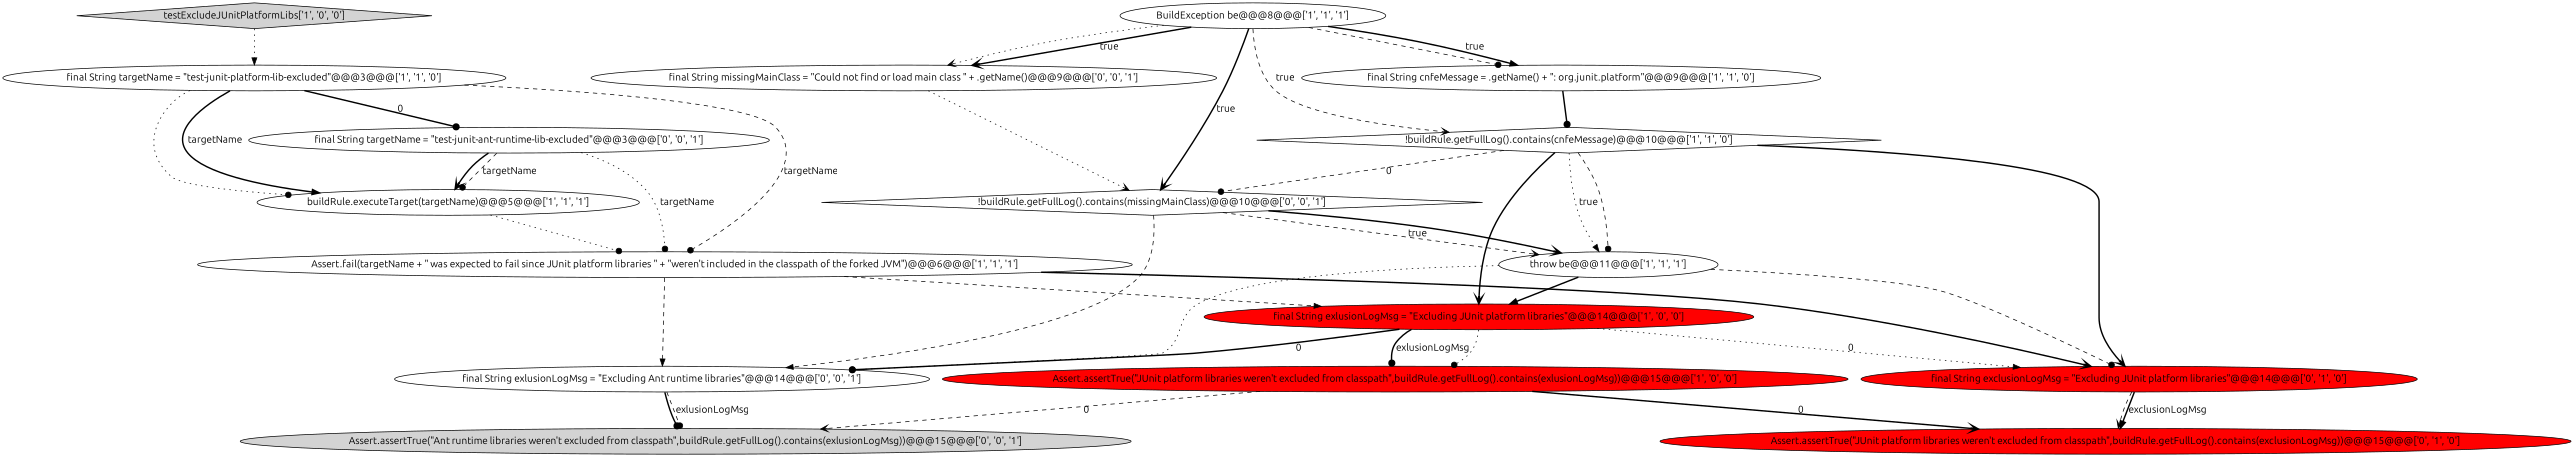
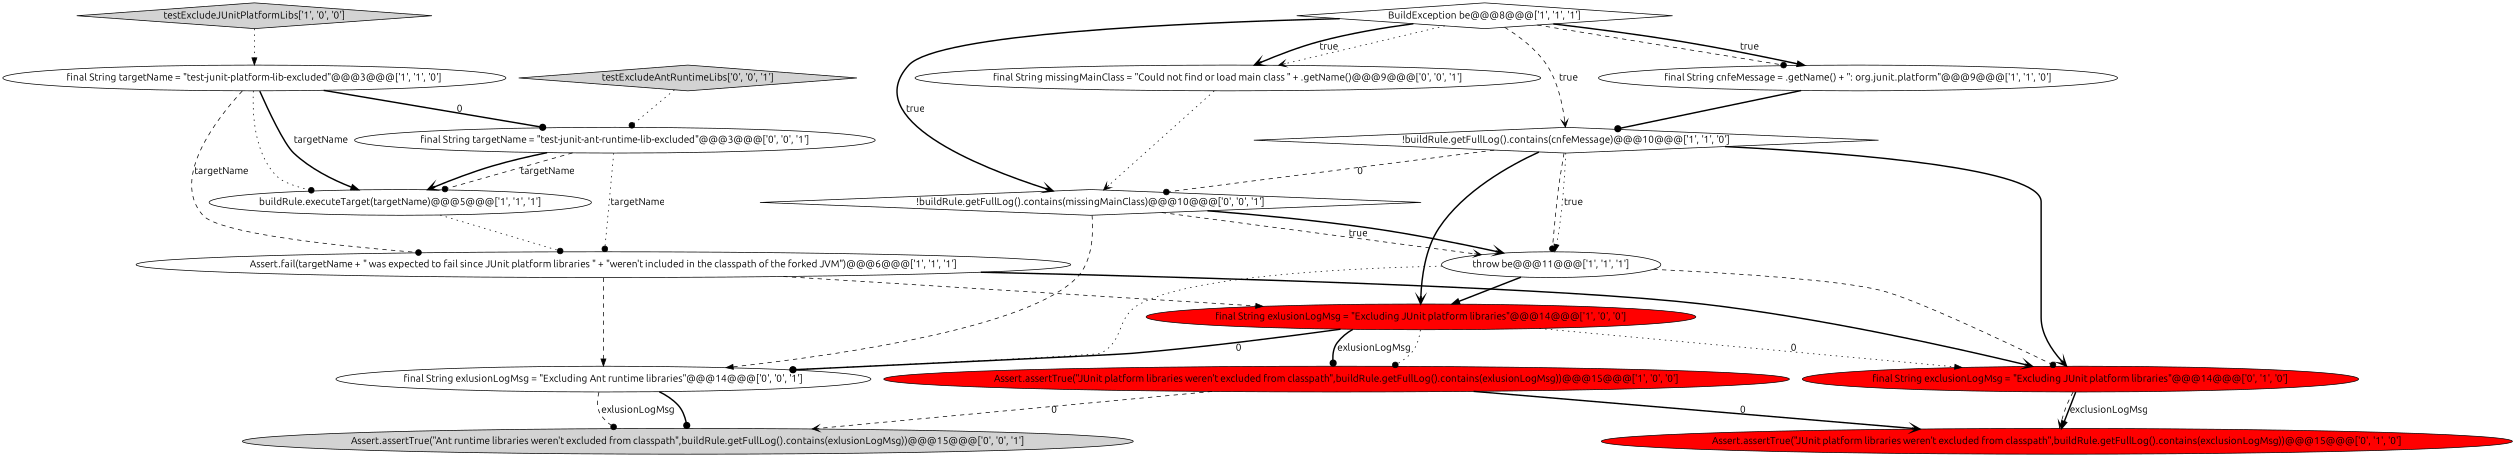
node "BuildException be@@@8@@@['1', '1', '1']": shape ellipse -> diamond
node "testExcludeAntRuntimeLibs['0', '0', '1']": added
